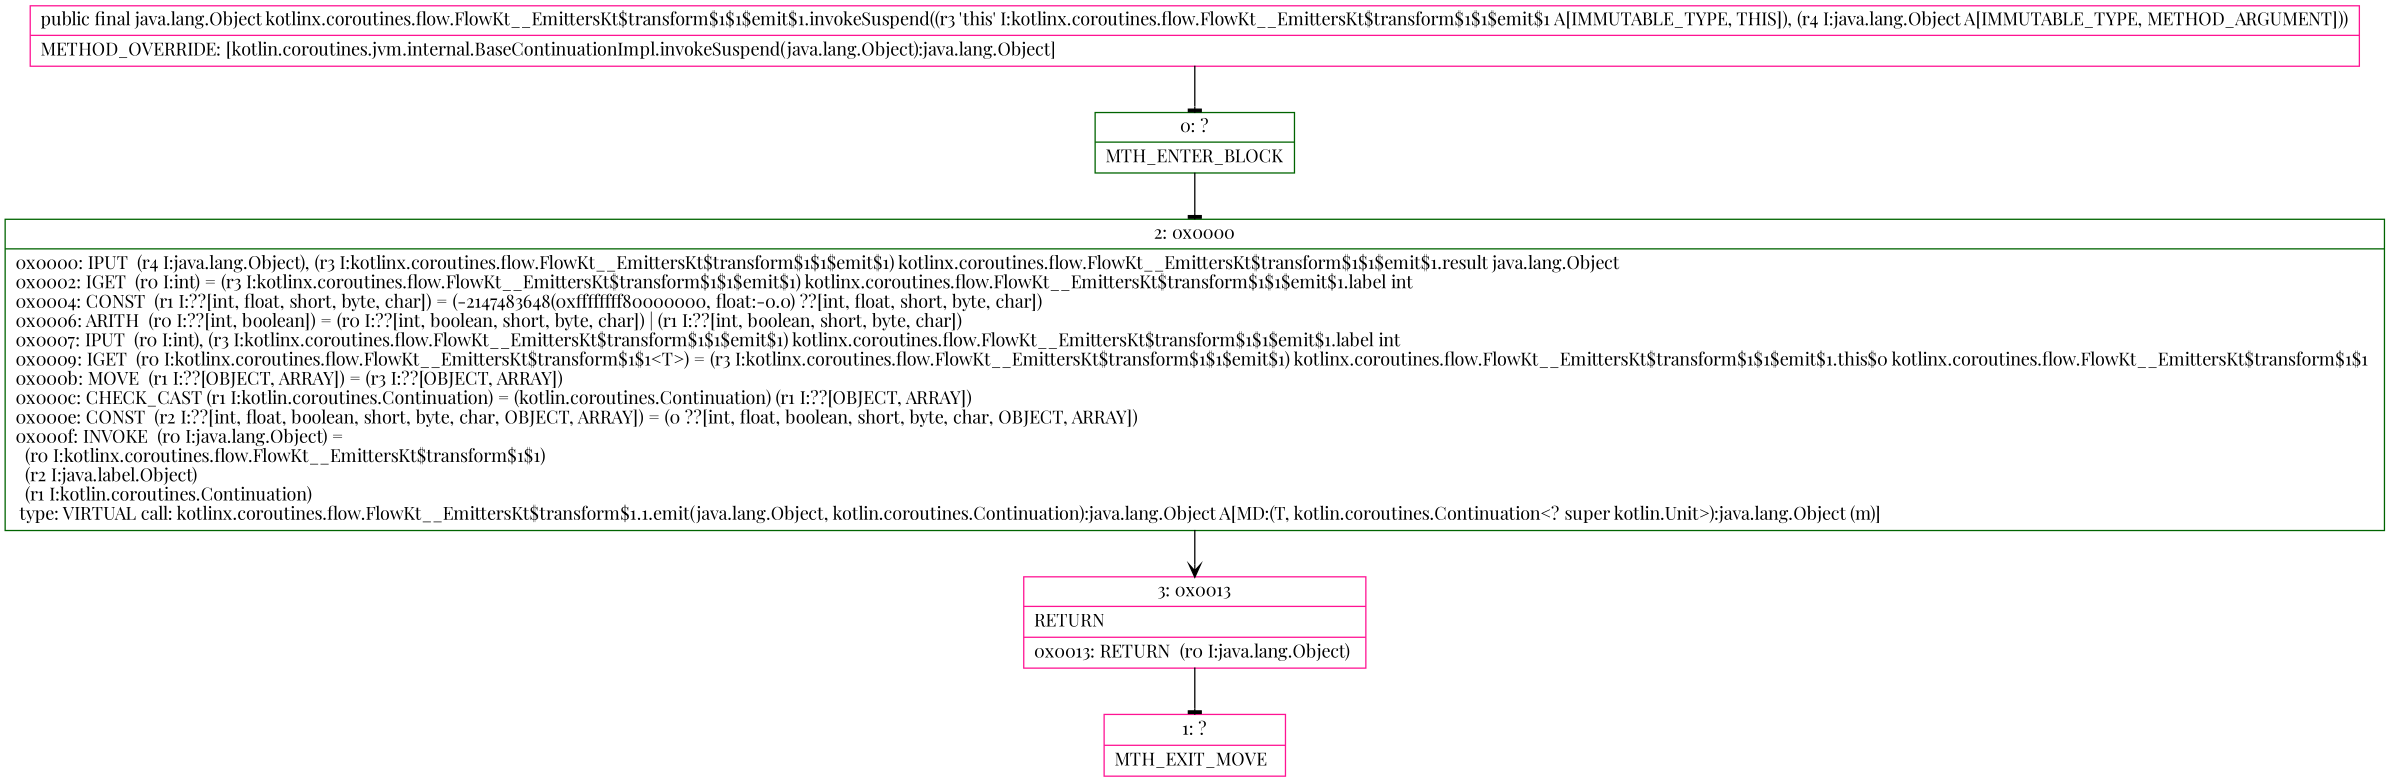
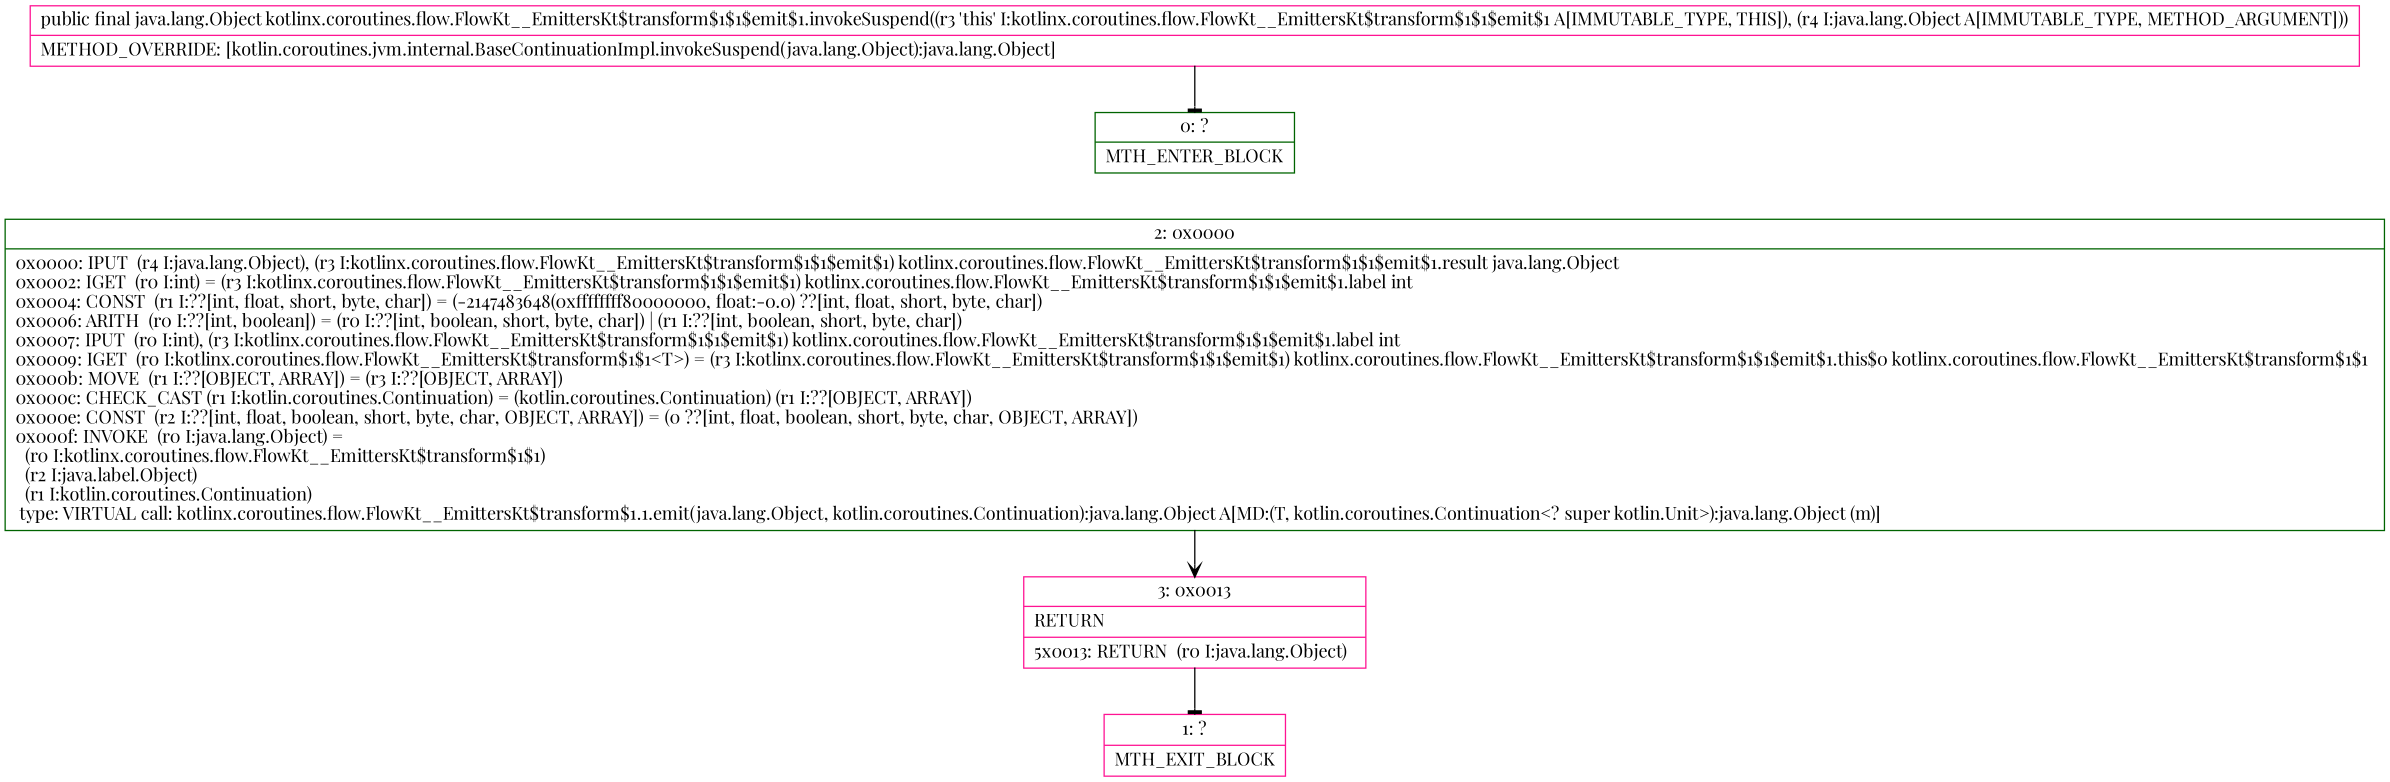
edge "0: ?" -> "2: 0x0000": removed
node "3: 0x0013": text "0x0013: RETURN  (r0 I:java.lang.Object)" -> "5x0013: RETURN  (r0 I:java.lang.Object)"
node "1: ?": text "MTH_EXIT_MOVE" -> "MTH_EXIT_BLOCK"
